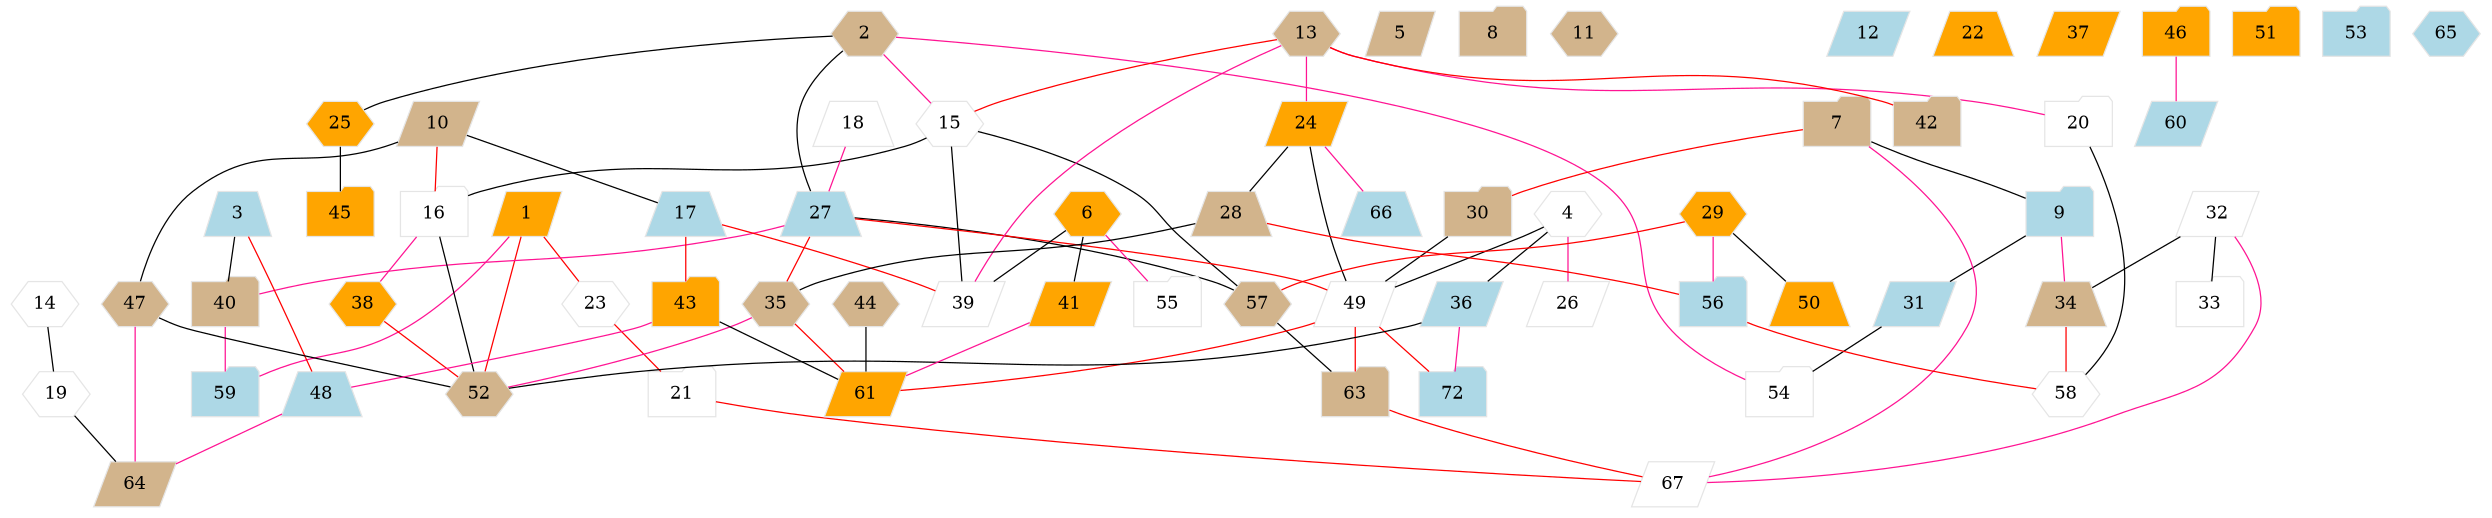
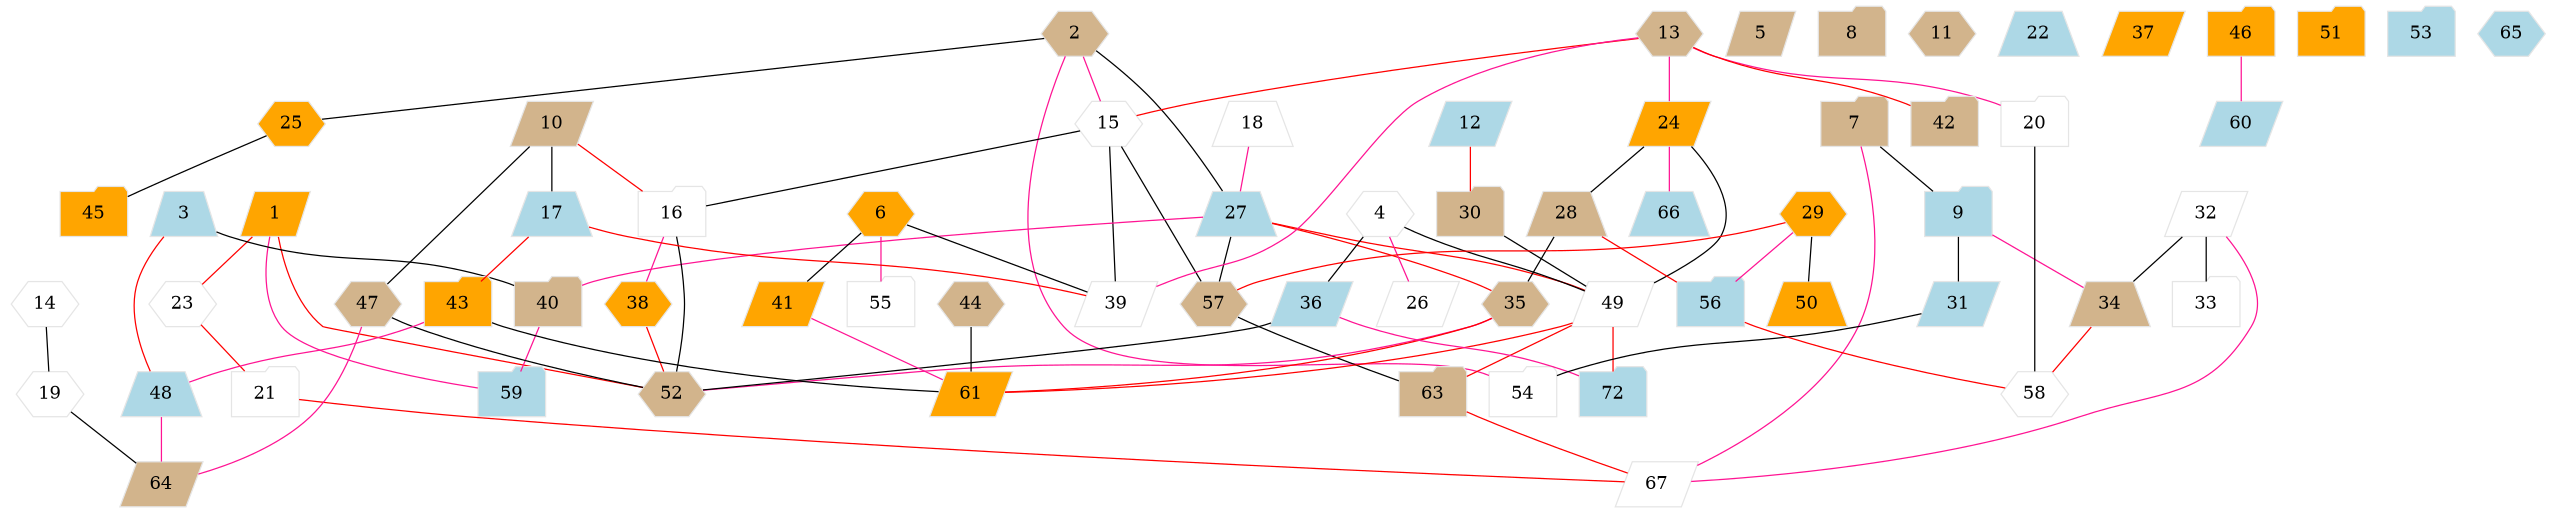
node "22": fillcolor orange -> lightblue
edge "7" -- "30": now "12" -- "30"
